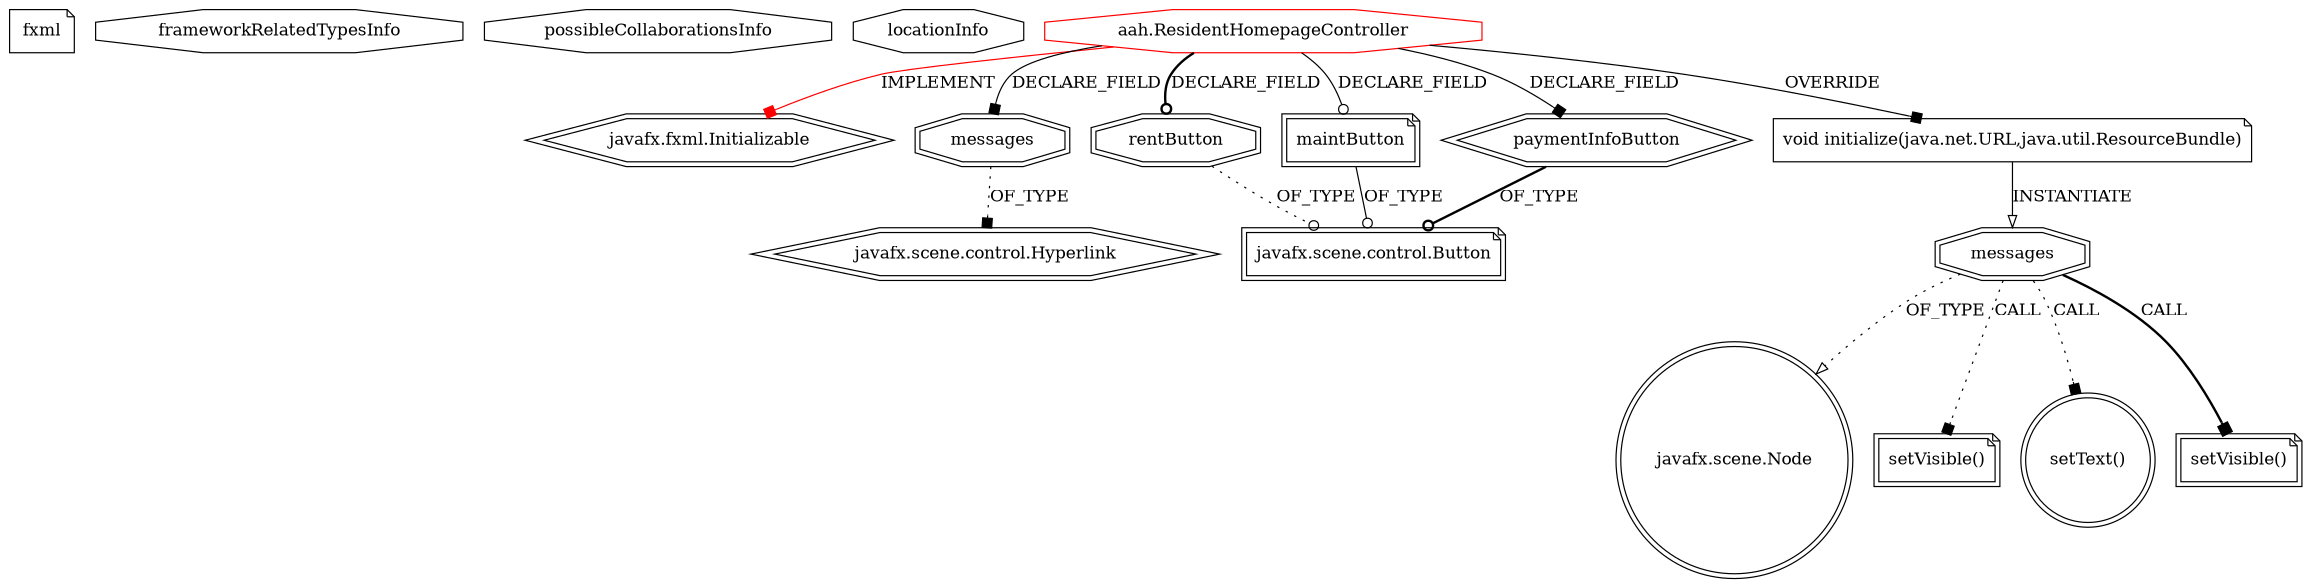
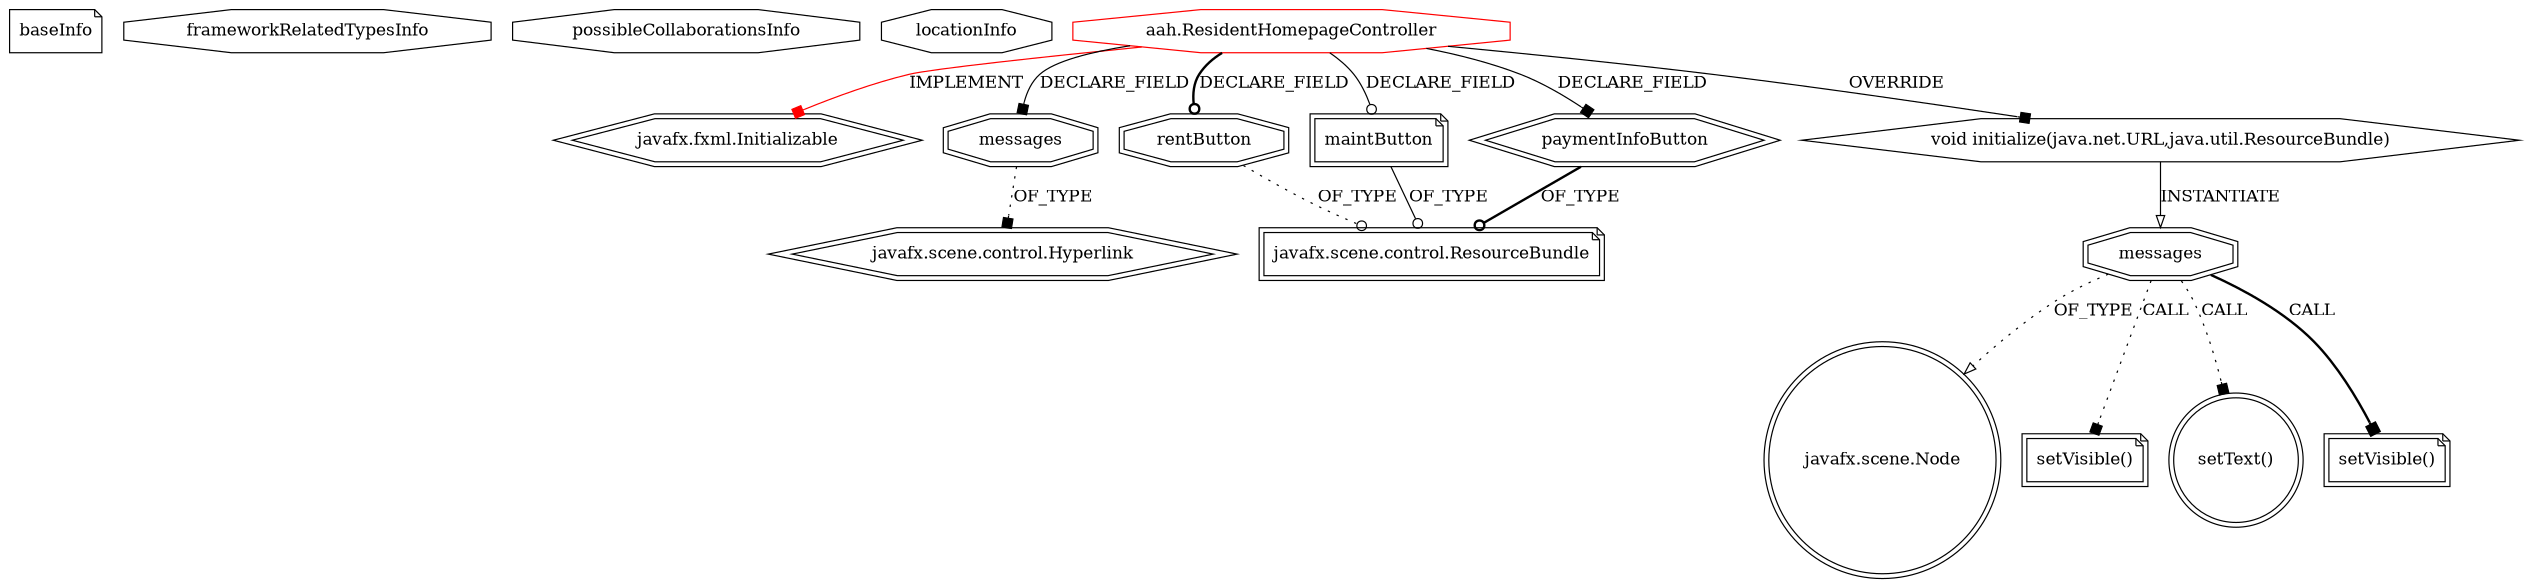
node "fxml": label "fxml" -> "baseInfo"
node "void initialize(java.net.URL,java.util.ResourceBundle)": shape note -> hexagon
node "javafx.scene.control.Button": label "javafx.scene.control.Button" -> "javafx.scene.control.ResourceBundle"
